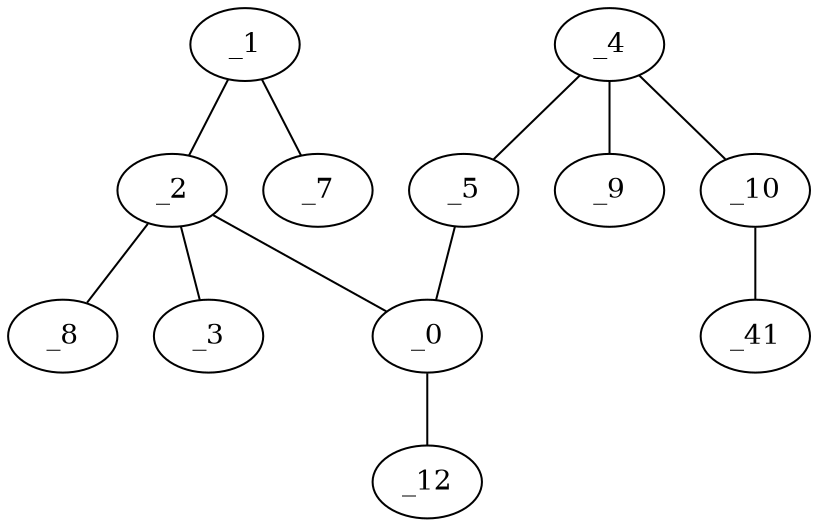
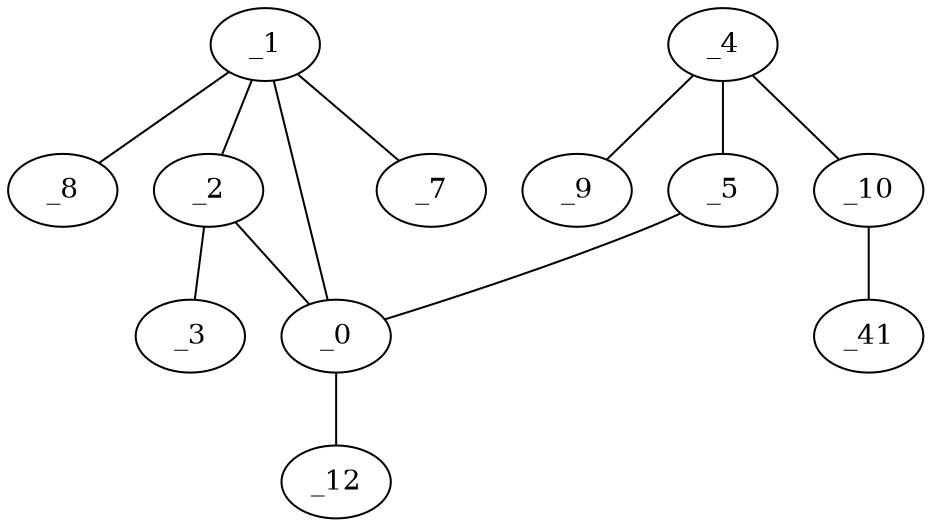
edge "_1" -- "_0": added
edge "_2" -- "_8": now "_1" -- "_8"
